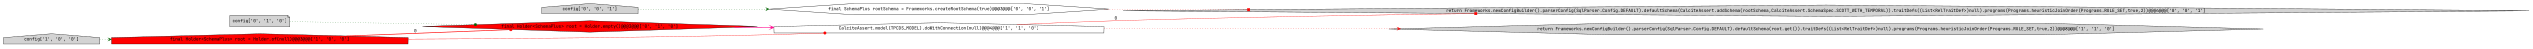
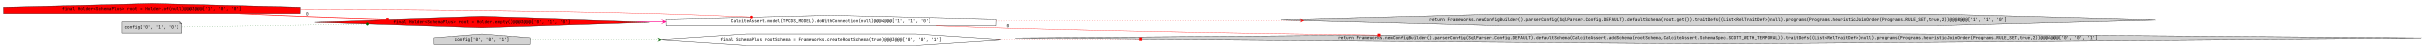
node "config['1', '0', '0']": removed
